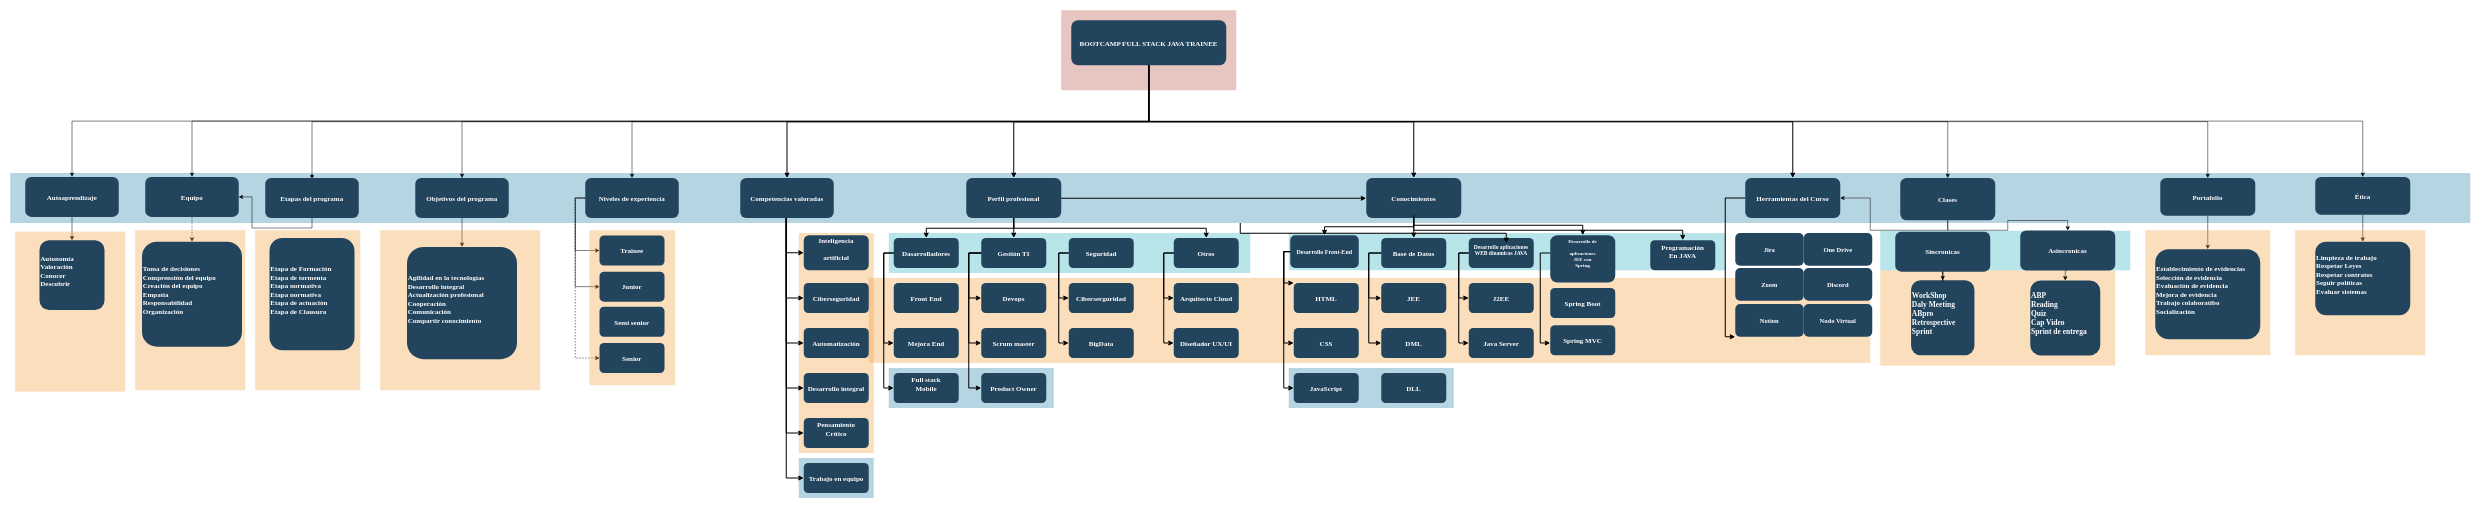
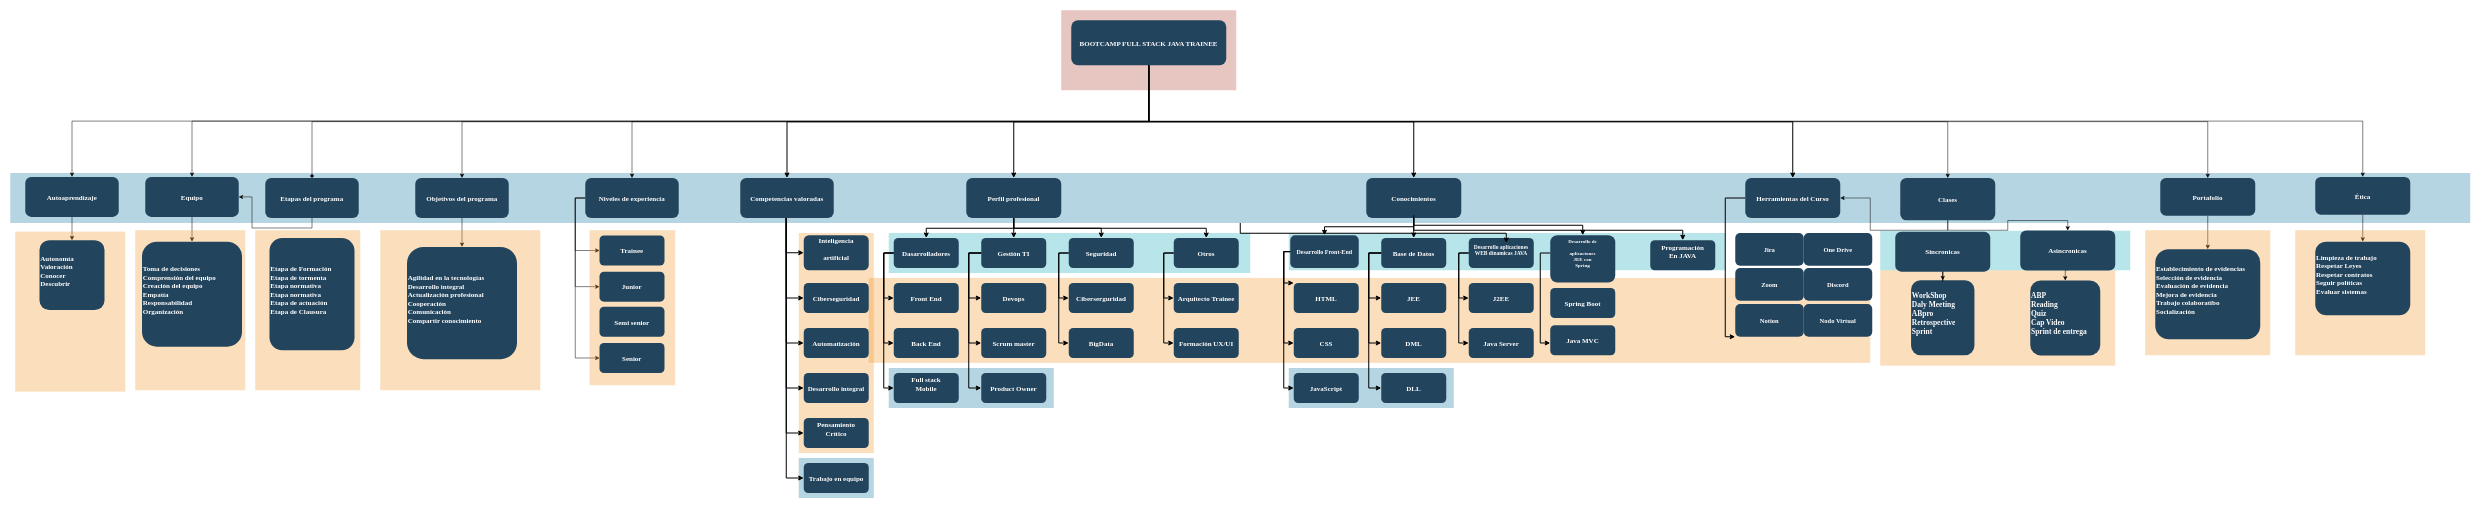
edge "Perfil profesional" -> "Conocimientos": now "Perfil profesional" -> "Seguridad"
edge "Equipo" -> "Toma de decisiones Comprensión del equipo Creación del equipo Empatía Responsabilidad Organización": style dashed -> solid
edge "Dasarrolladores" -> "Front End": added
node "Arquitecto Cloud": label "Arquitecto Cloud" -> "Arquitecto Trainee"
edge "Niveles de experiencia" -> "Senior": style dashed -> solid
node "Spring MVC": label "Spring MVC" -> "Java MVC"
node "Mejora End": label "Mejora End" -> "Back End"
node "Diseñador UX/UI": label "Diseñador UX/UI" -> "Formación UX/UI"
edge "Base de Datos" -> "DLL": added
